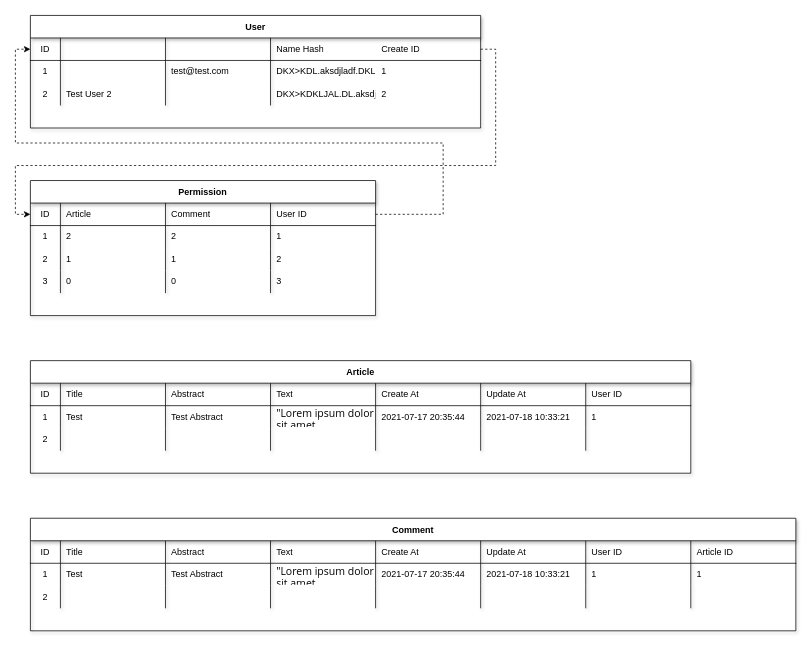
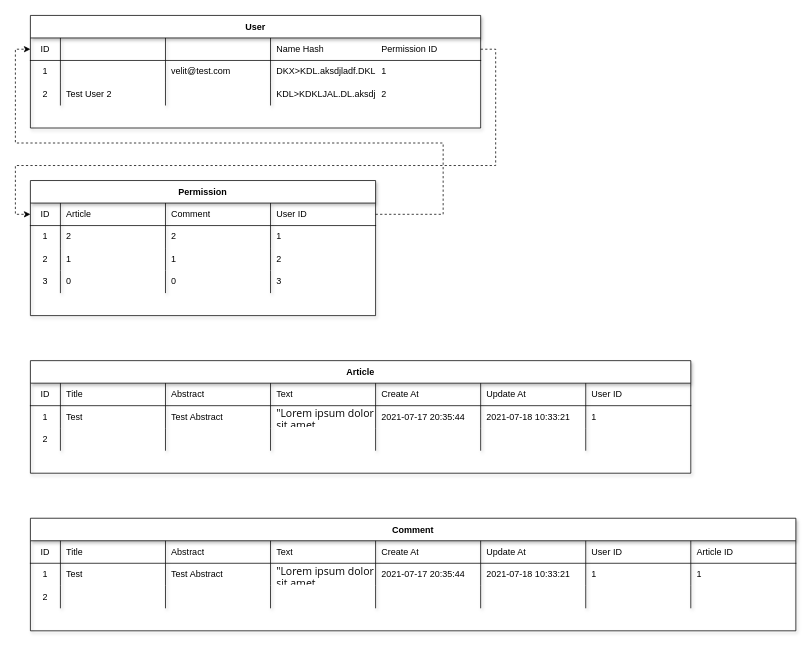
node "Create ID": label "Create ID" -> "Permission ID"
node "test@test.com": label "test@test.com" -> "velit@test.com"
node "DKX>KDKLJAL.DL.aksdjladf": label "DKX>KDKLJAL.DL.aksdjladf" -> "KDL>KDKLJAL.DL.aksdjladf"
